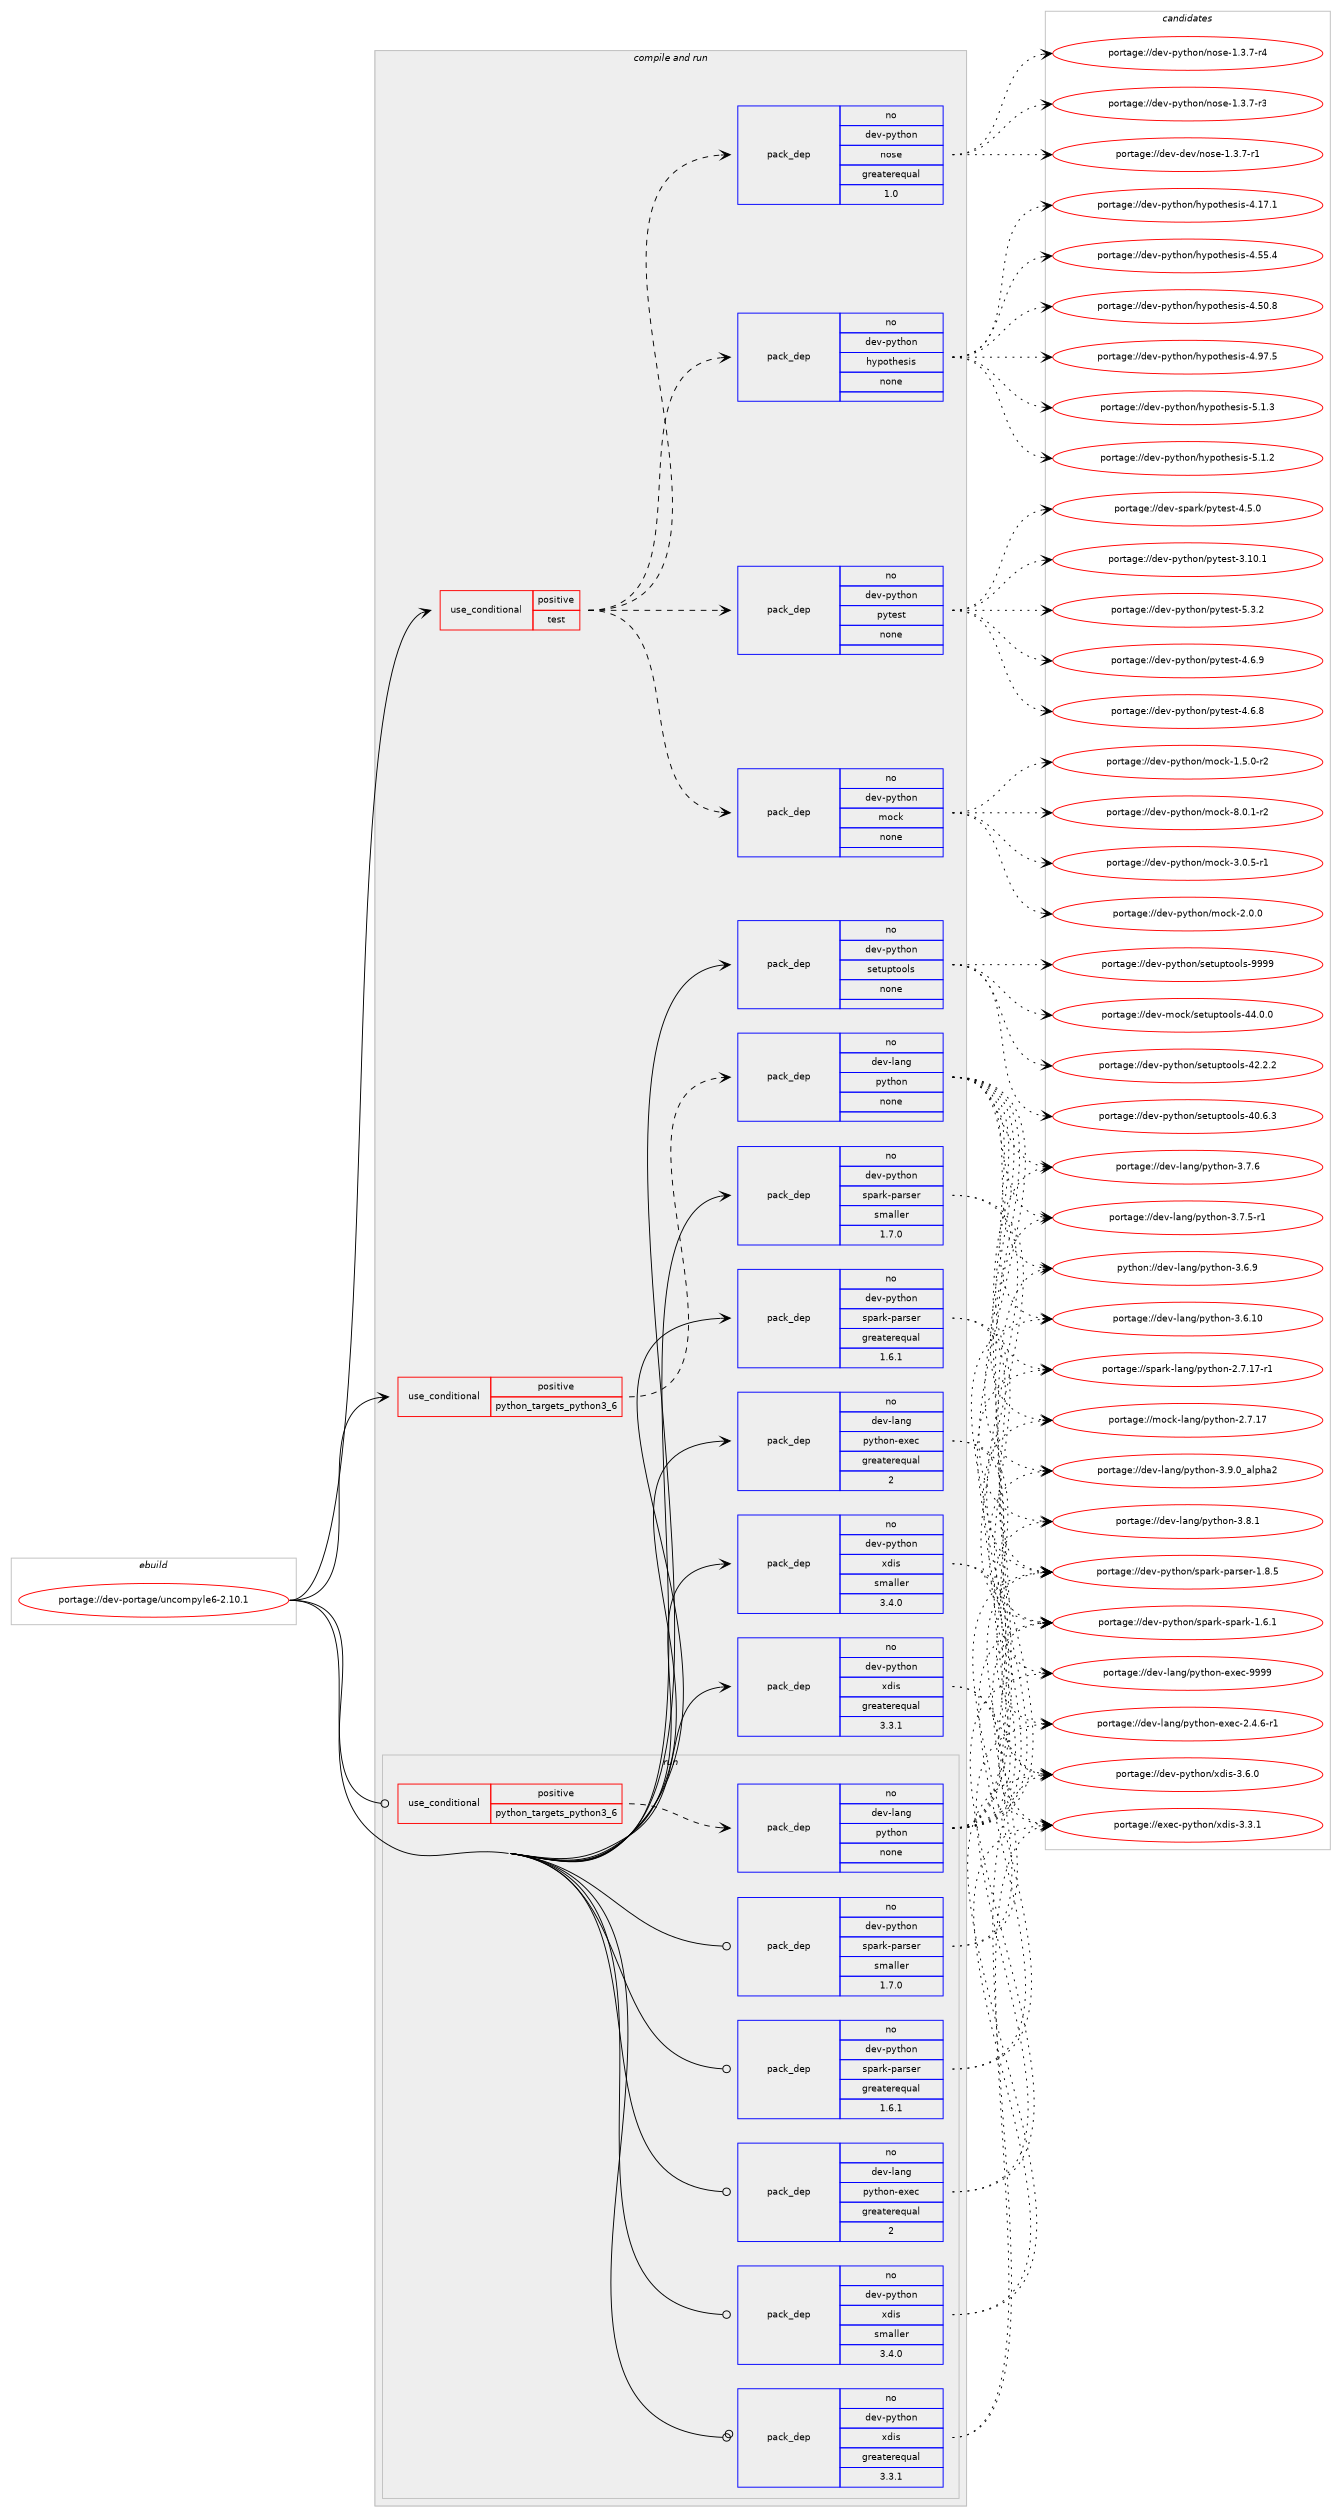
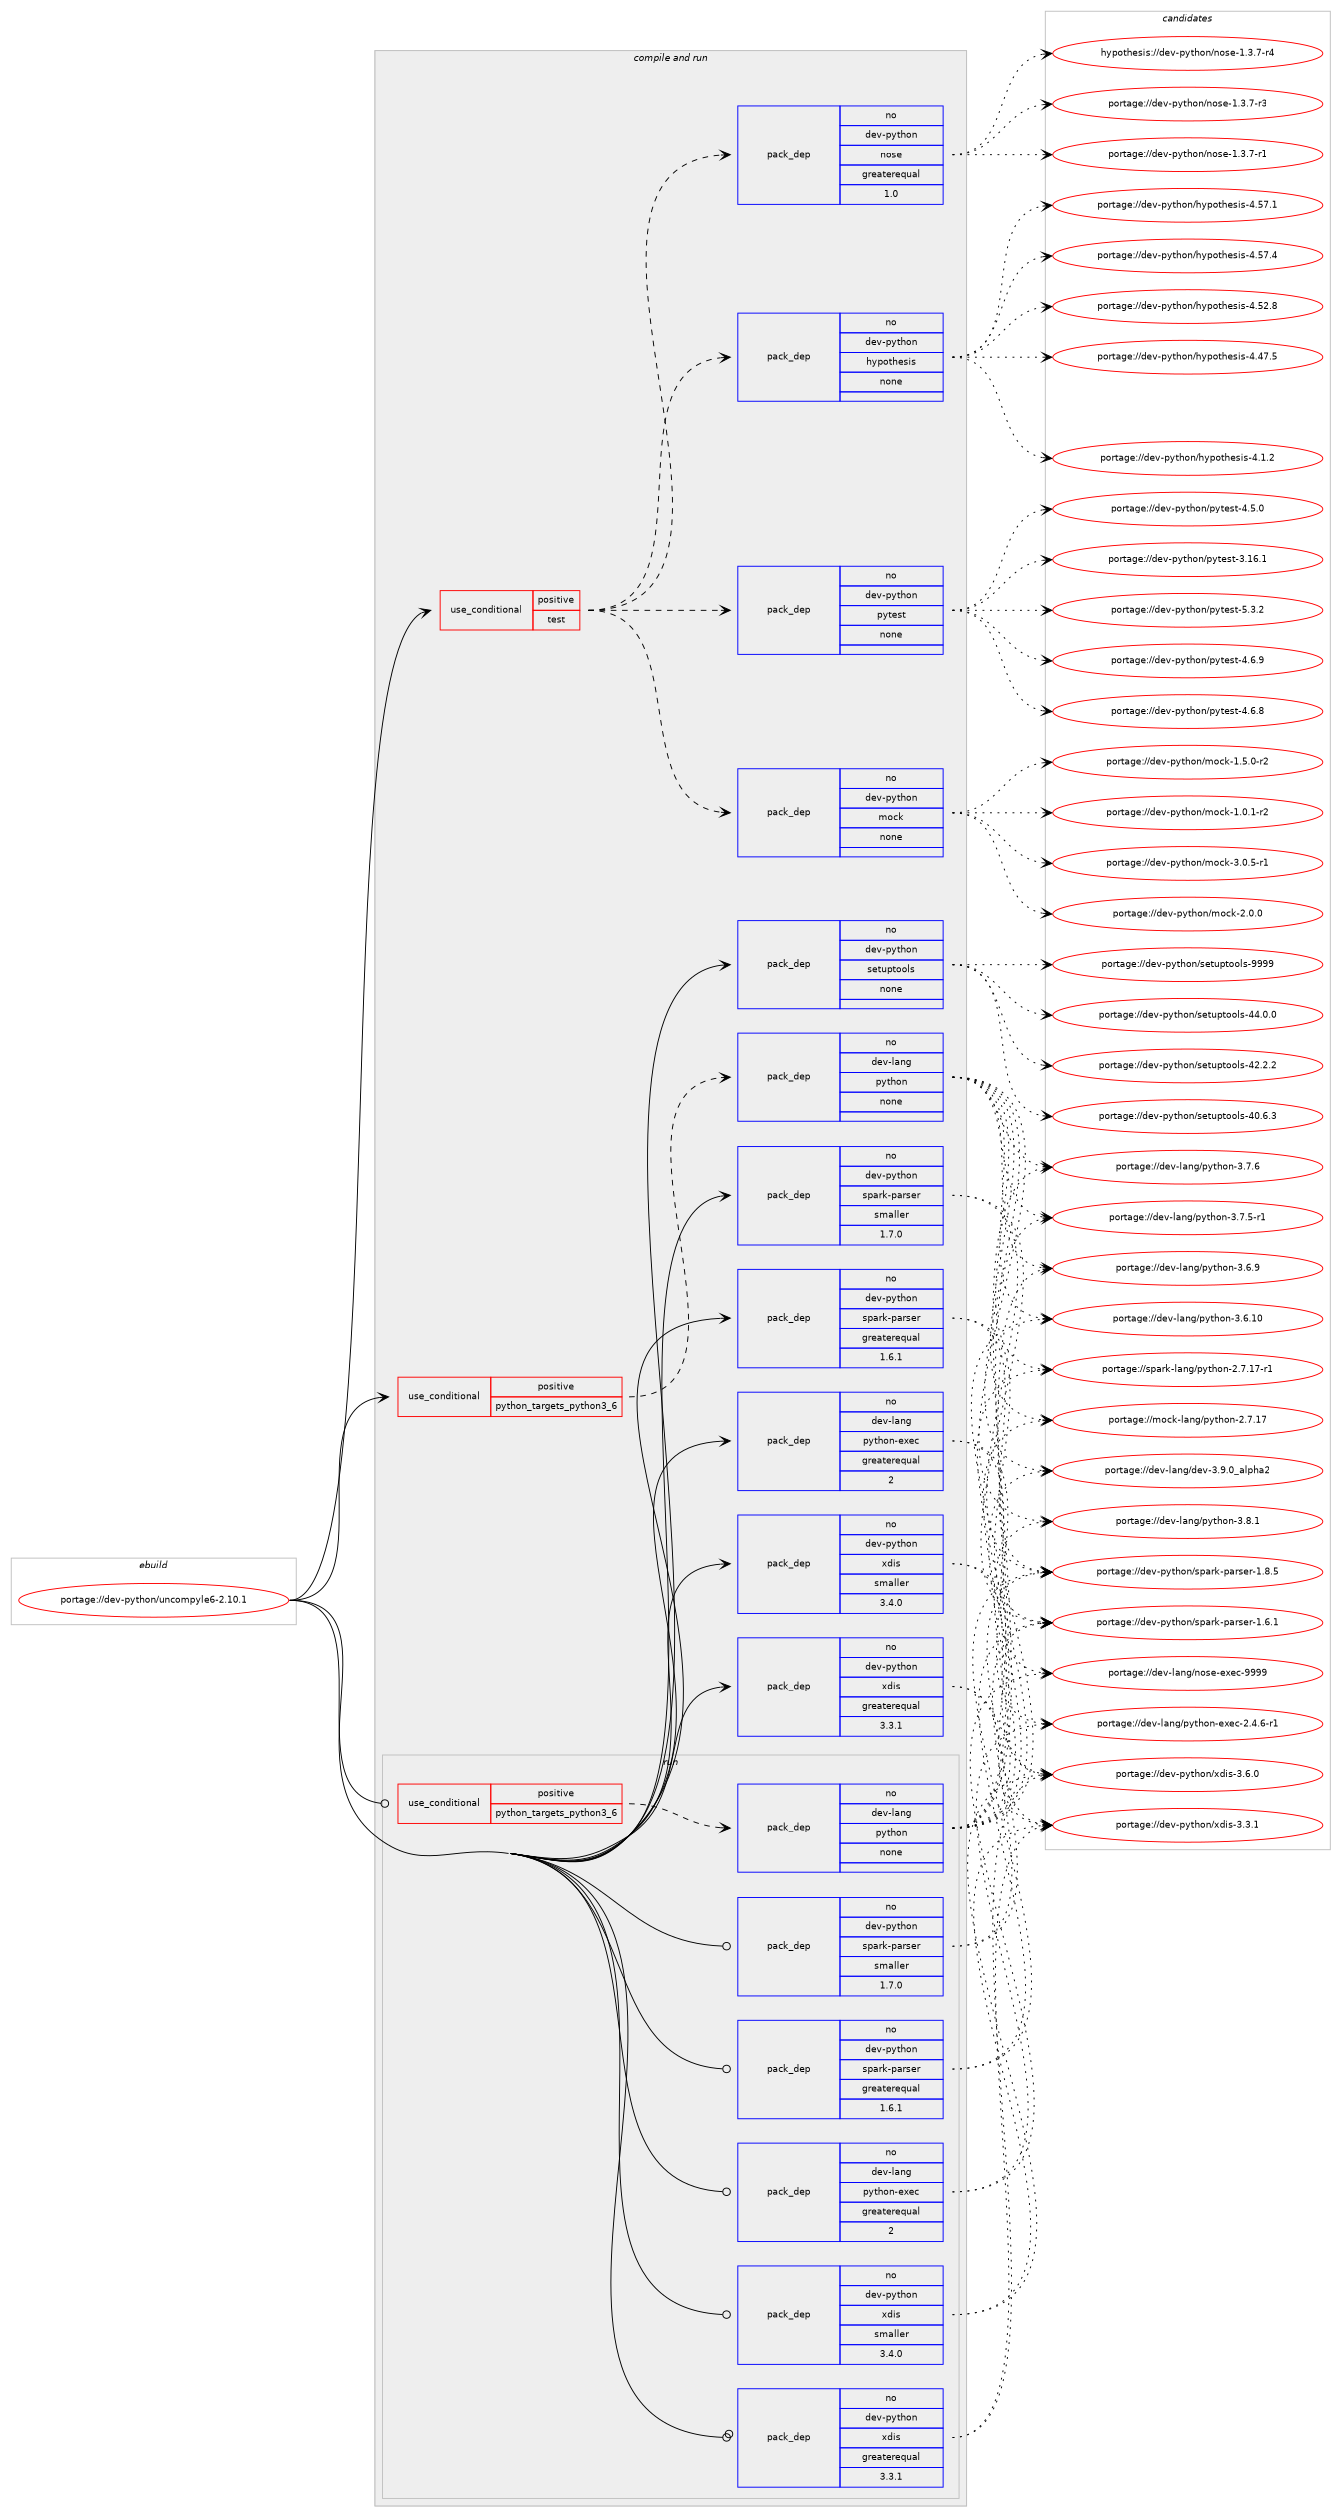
node "portage://dev-python/nose-1.3.7-r4": label "portage://dev-python/nose-1.3.7-r4" -> "hypothesis://dev-python/nose-1.3.7-r4"
node "portage://dev-dev/nose-1.3.7-r1": label "portage://dev-dev/nose-1.3.7-r1" -> "portage://dev-python/nose-1.3.7-r1"
node "portage://dev-python/hypothesis-4.17.1": label "portage://dev-python/hypothesis-4.17.1" -> "portage://dev-python/hypothesis-4.57.1"
node "portage://dev-python/hypothesis-4.55.4": label "portage://dev-python/hypothesis-4.55.4" -> "portage://dev-python/hypothesis-4.57.4"
node "portage://dev-python/hypothesis-4.50.8": label "portage://dev-python/hypothesis-4.50.8" -> "portage://dev-python/hypothesis-4.52.8"
node "portage://dev-python/hypothesis-4.97.5": label "portage://dev-python/hypothesis-4.97.5" -> "portage://dev-python/hypothesis-4.47.5"
node "portage://dev-python/hypothesis-5.1.3": removed
node "portage://dev-python/hypothesis-5.1.2": label "portage://dev-python/hypothesis-5.1.2" -> "portage://dev-python/hypothesis-4.1.2"
node "portage://dev-spark/pytest-4.5.0": label "portage://dev-spark/pytest-4.5.0" -> "portage://dev-python/pytest-4.5.0"
node "portage://dev-python/pytest-3.10.1": label "portage://dev-python/pytest-3.10.1" -> "portage://dev-python/pytest-3.16.1"
node "portage://dev-python/mock-8.0.1-r2": label "portage://dev-python/mock-8.0.1-r2" -> "portage://dev-python/mock-1.0.1-r2"
node "portage://dev-mock/setuptools-44.0.0": label "portage://dev-mock/setuptools-44.0.0" -> "portage://dev-python/setuptools-44.0.0"
node "python://dev-lang/python-3.6.9": label "python://dev-lang/python-3.6.9" -> "portage://dev-lang/python-3.6.9"
node "portage://dev-lang/python-3.9.0_alpha2": label "portage://dev-lang/python-3.9.0_alpha2" -> "portage://dev-lang/dev-3.9.0_alpha2"
node "portage://dev-portage/uncompyle6-2.10.1": label "portage://dev-portage/uncompyle6-2.10.1" -> "portage://dev-python/uncompyle6-2.10.1"
node "portage://dev-python/spark-spark-1.6.1": label "portage://dev-python/spark-spark-1.6.1" -> "portage://dev-python/spark-parser-1.6.1"
node "portage://dev-lang/python-exec-9999": label "portage://dev-lang/python-exec-9999" -> "portage://dev-lang/nose-exec-9999"
node "portage://exec-python/xdis-3.3.1": label "portage://exec-python/xdis-3.3.1" -> "portage://dev-python/xdis-3.3.1"
